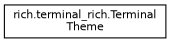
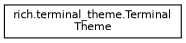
node "rich.terminal_rich.Terminal Theme": label "rich.terminal_rich.Terminal Theme" -> "rich.terminal_theme.Terminal Theme"
